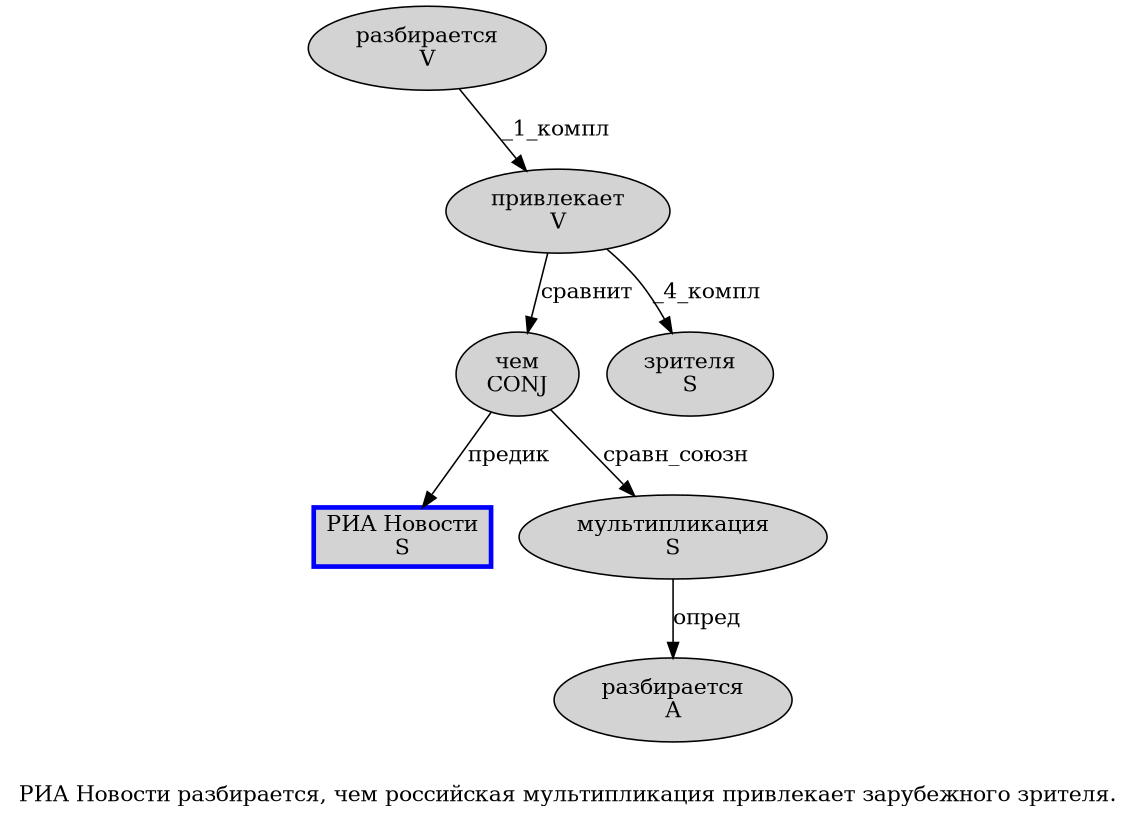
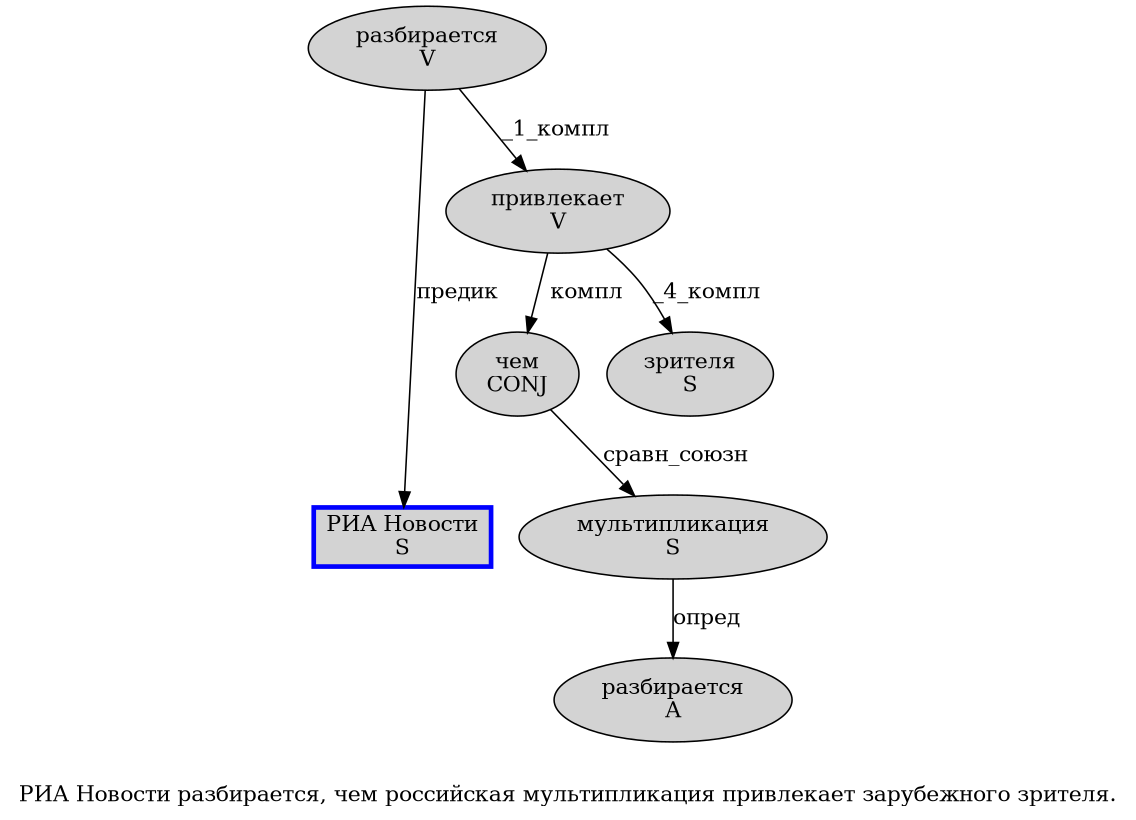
edge "привлекает V" -> "чем CONJ": label "сравнит" -> "компл"
edge "чем CONJ" -> "РИА Новости S": now "разбирается V" -> "РИА Новости S"
